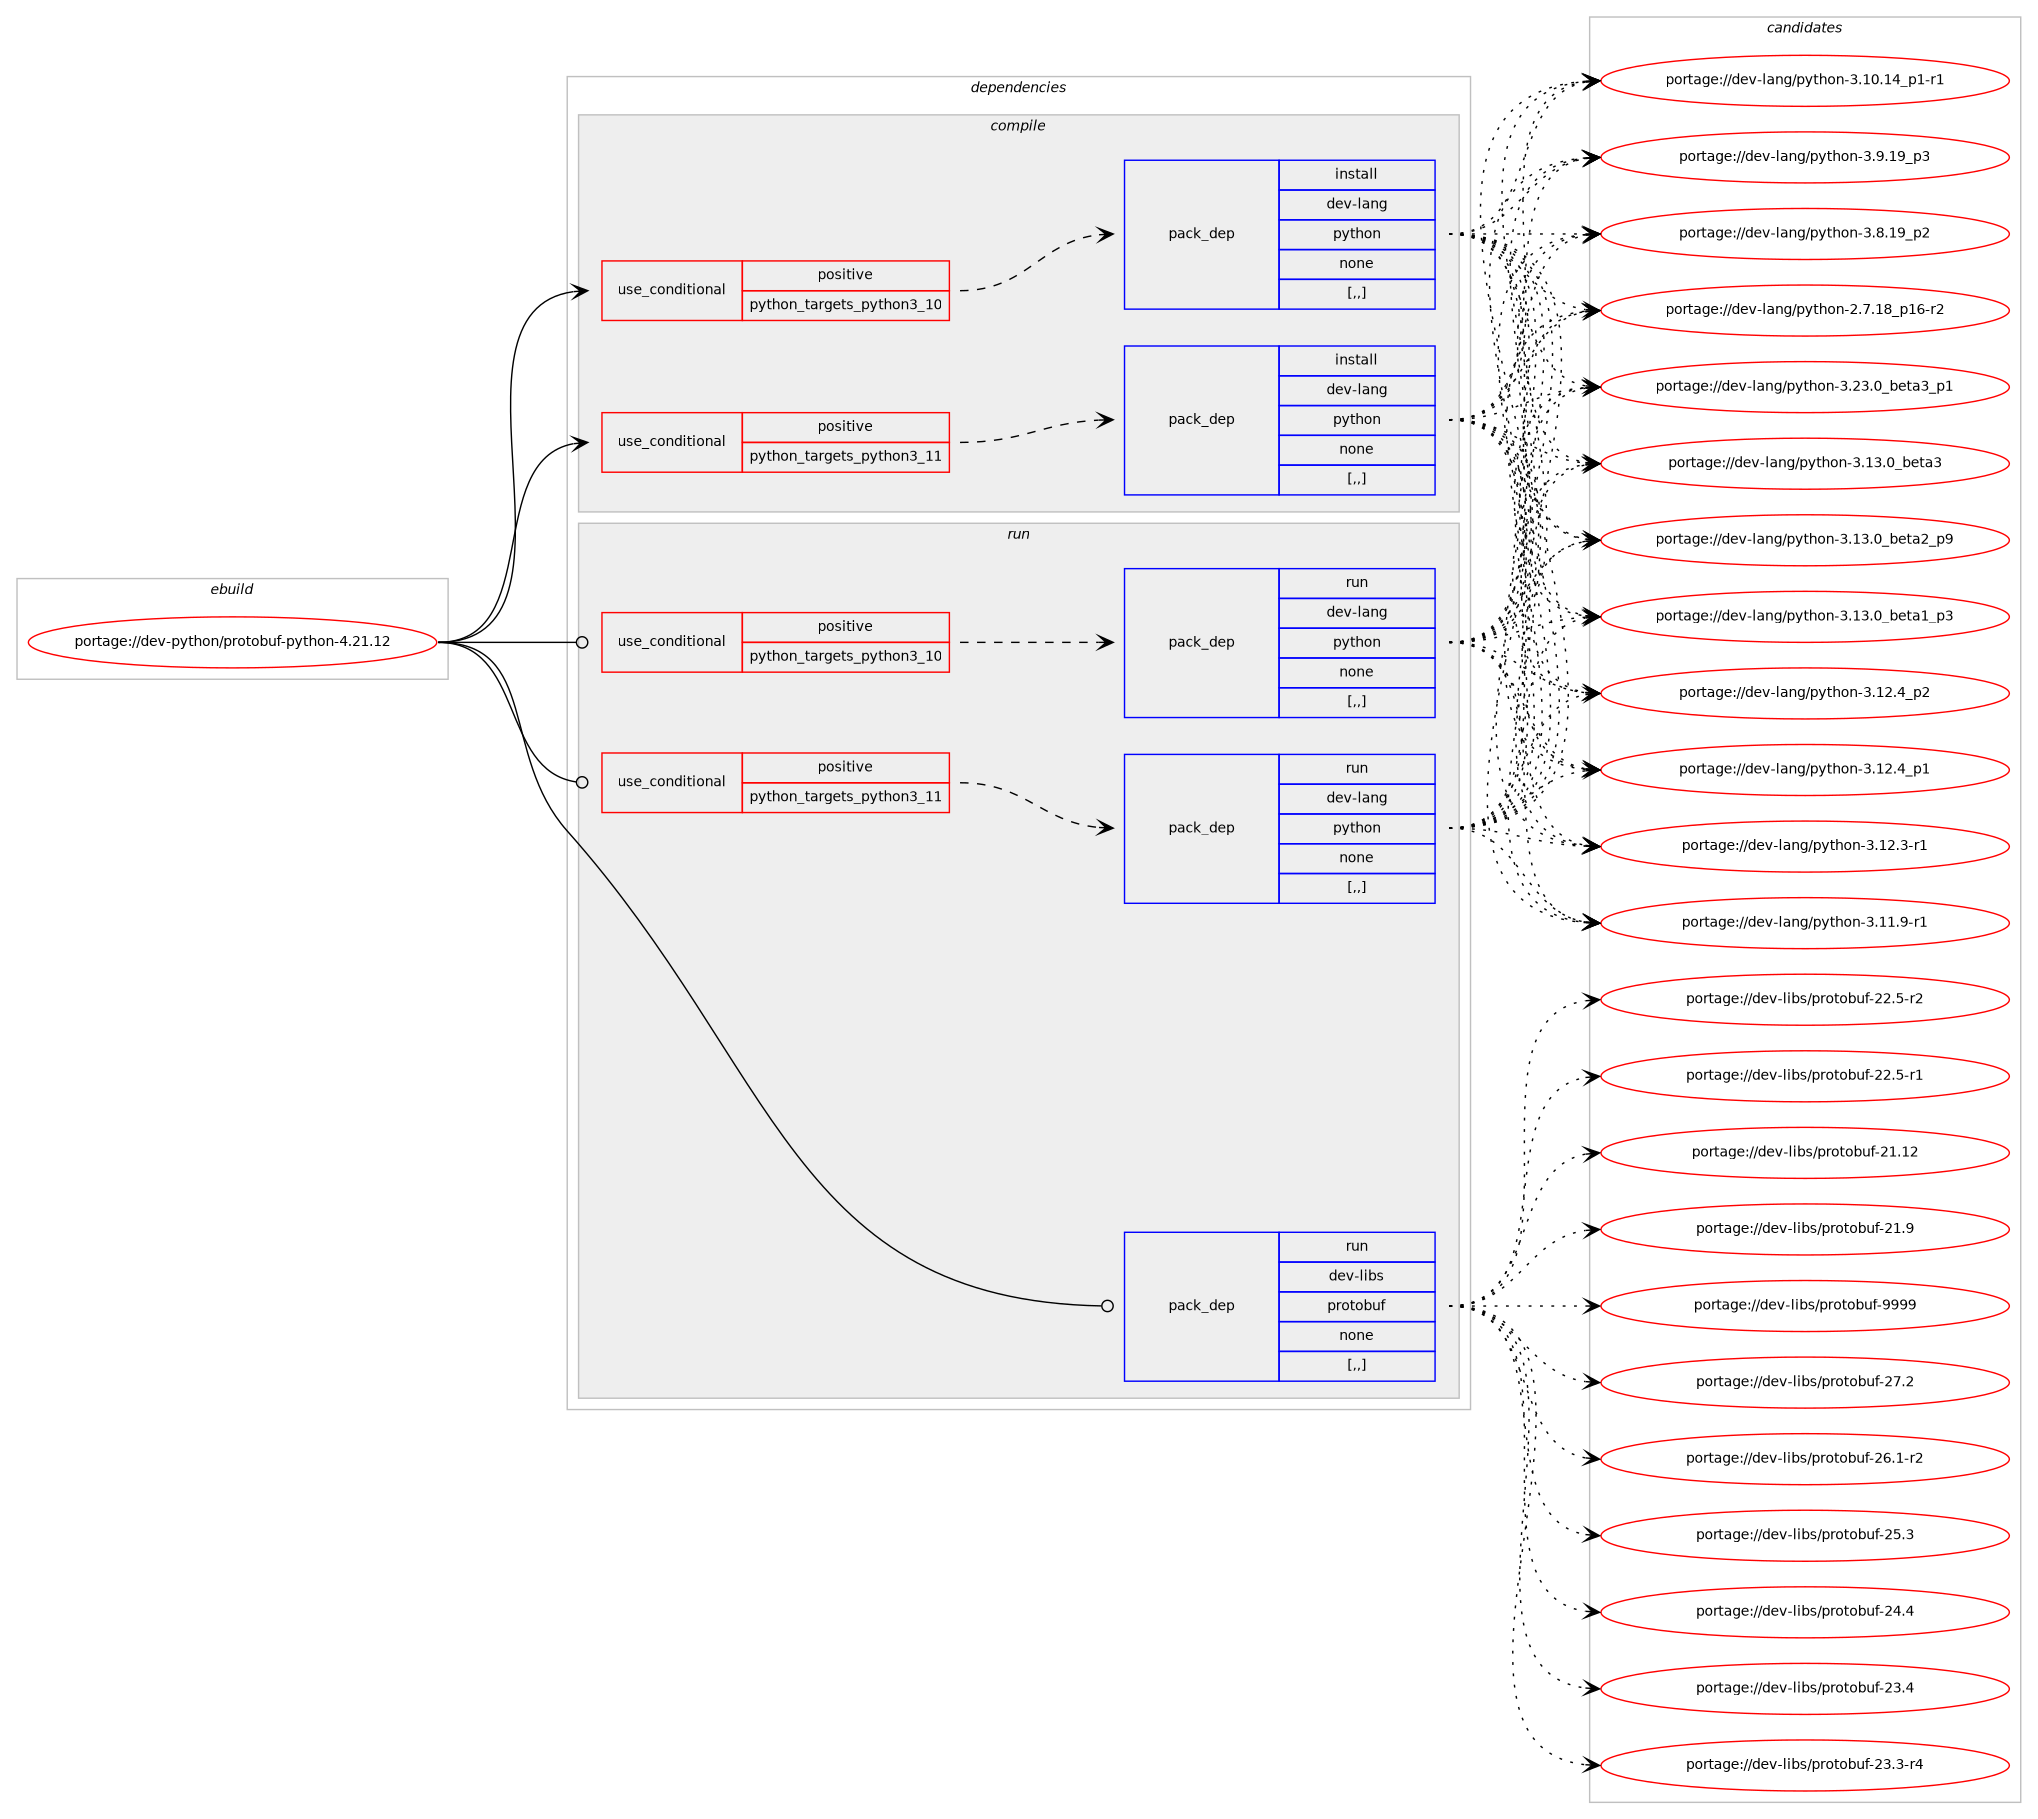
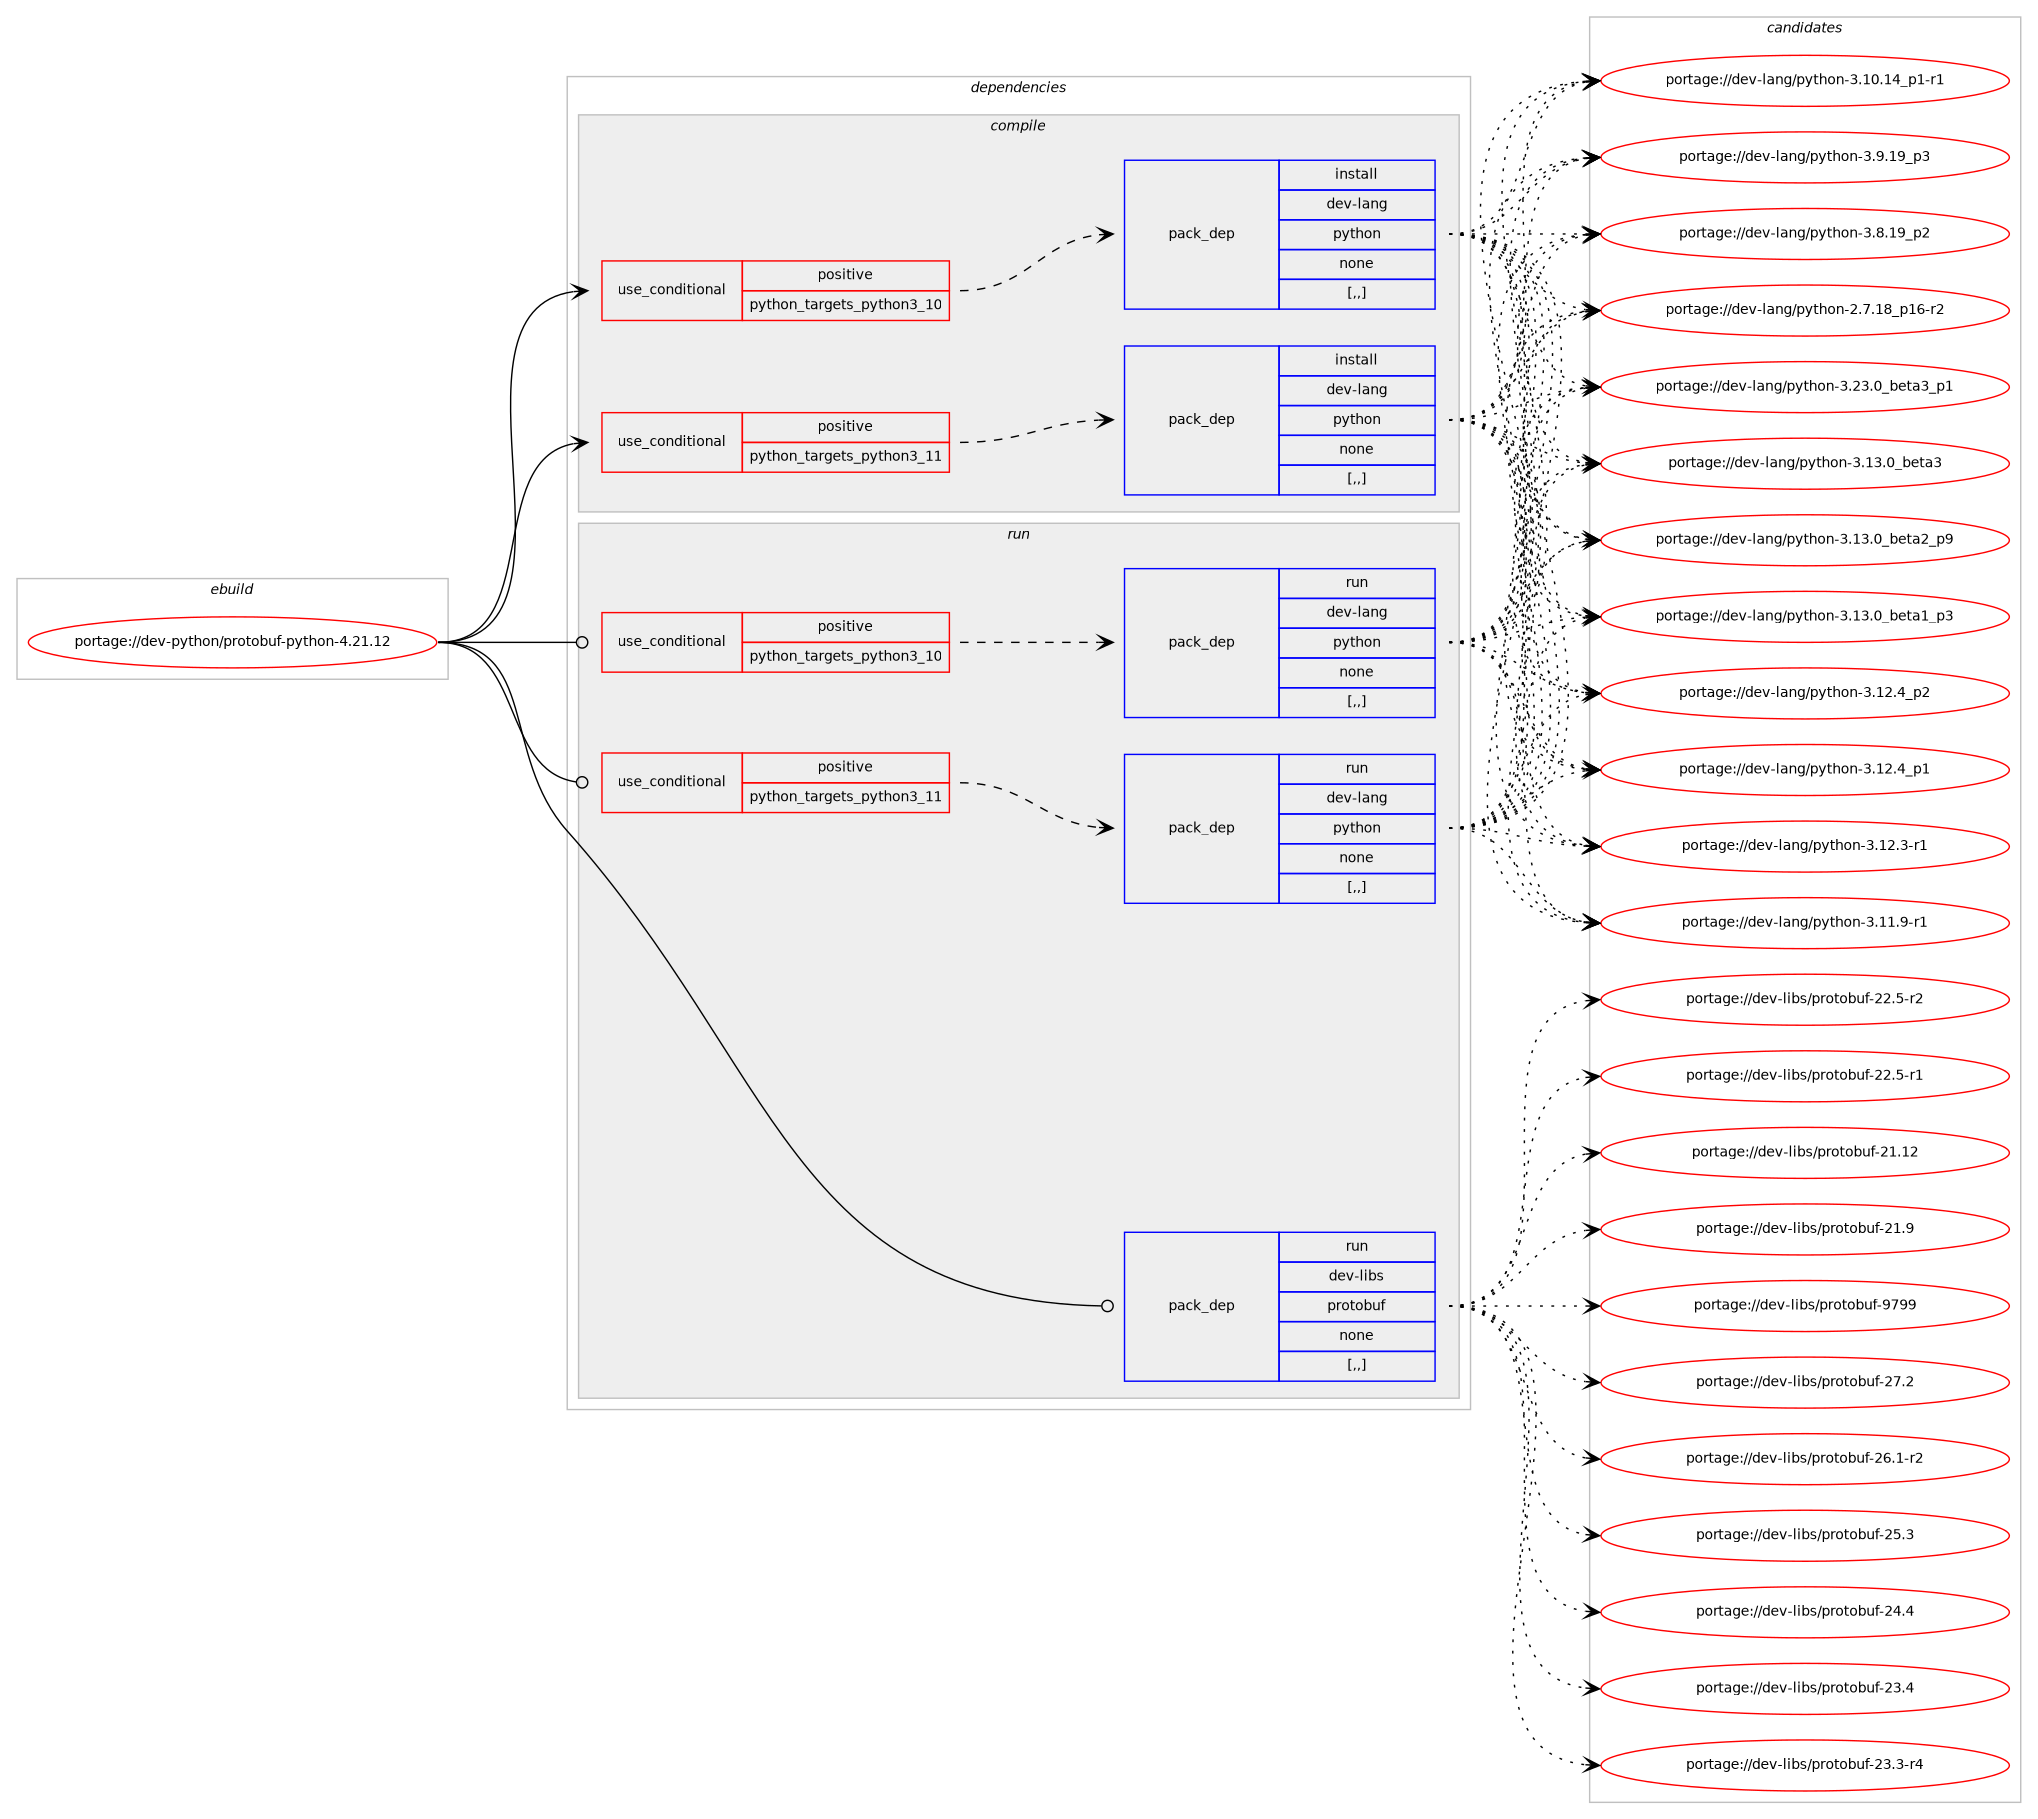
node "portage://dev-libs/protobuf-9999": label "portage://dev-libs/protobuf-9999" -> "portage://dev-libs/protobuf-9799"
